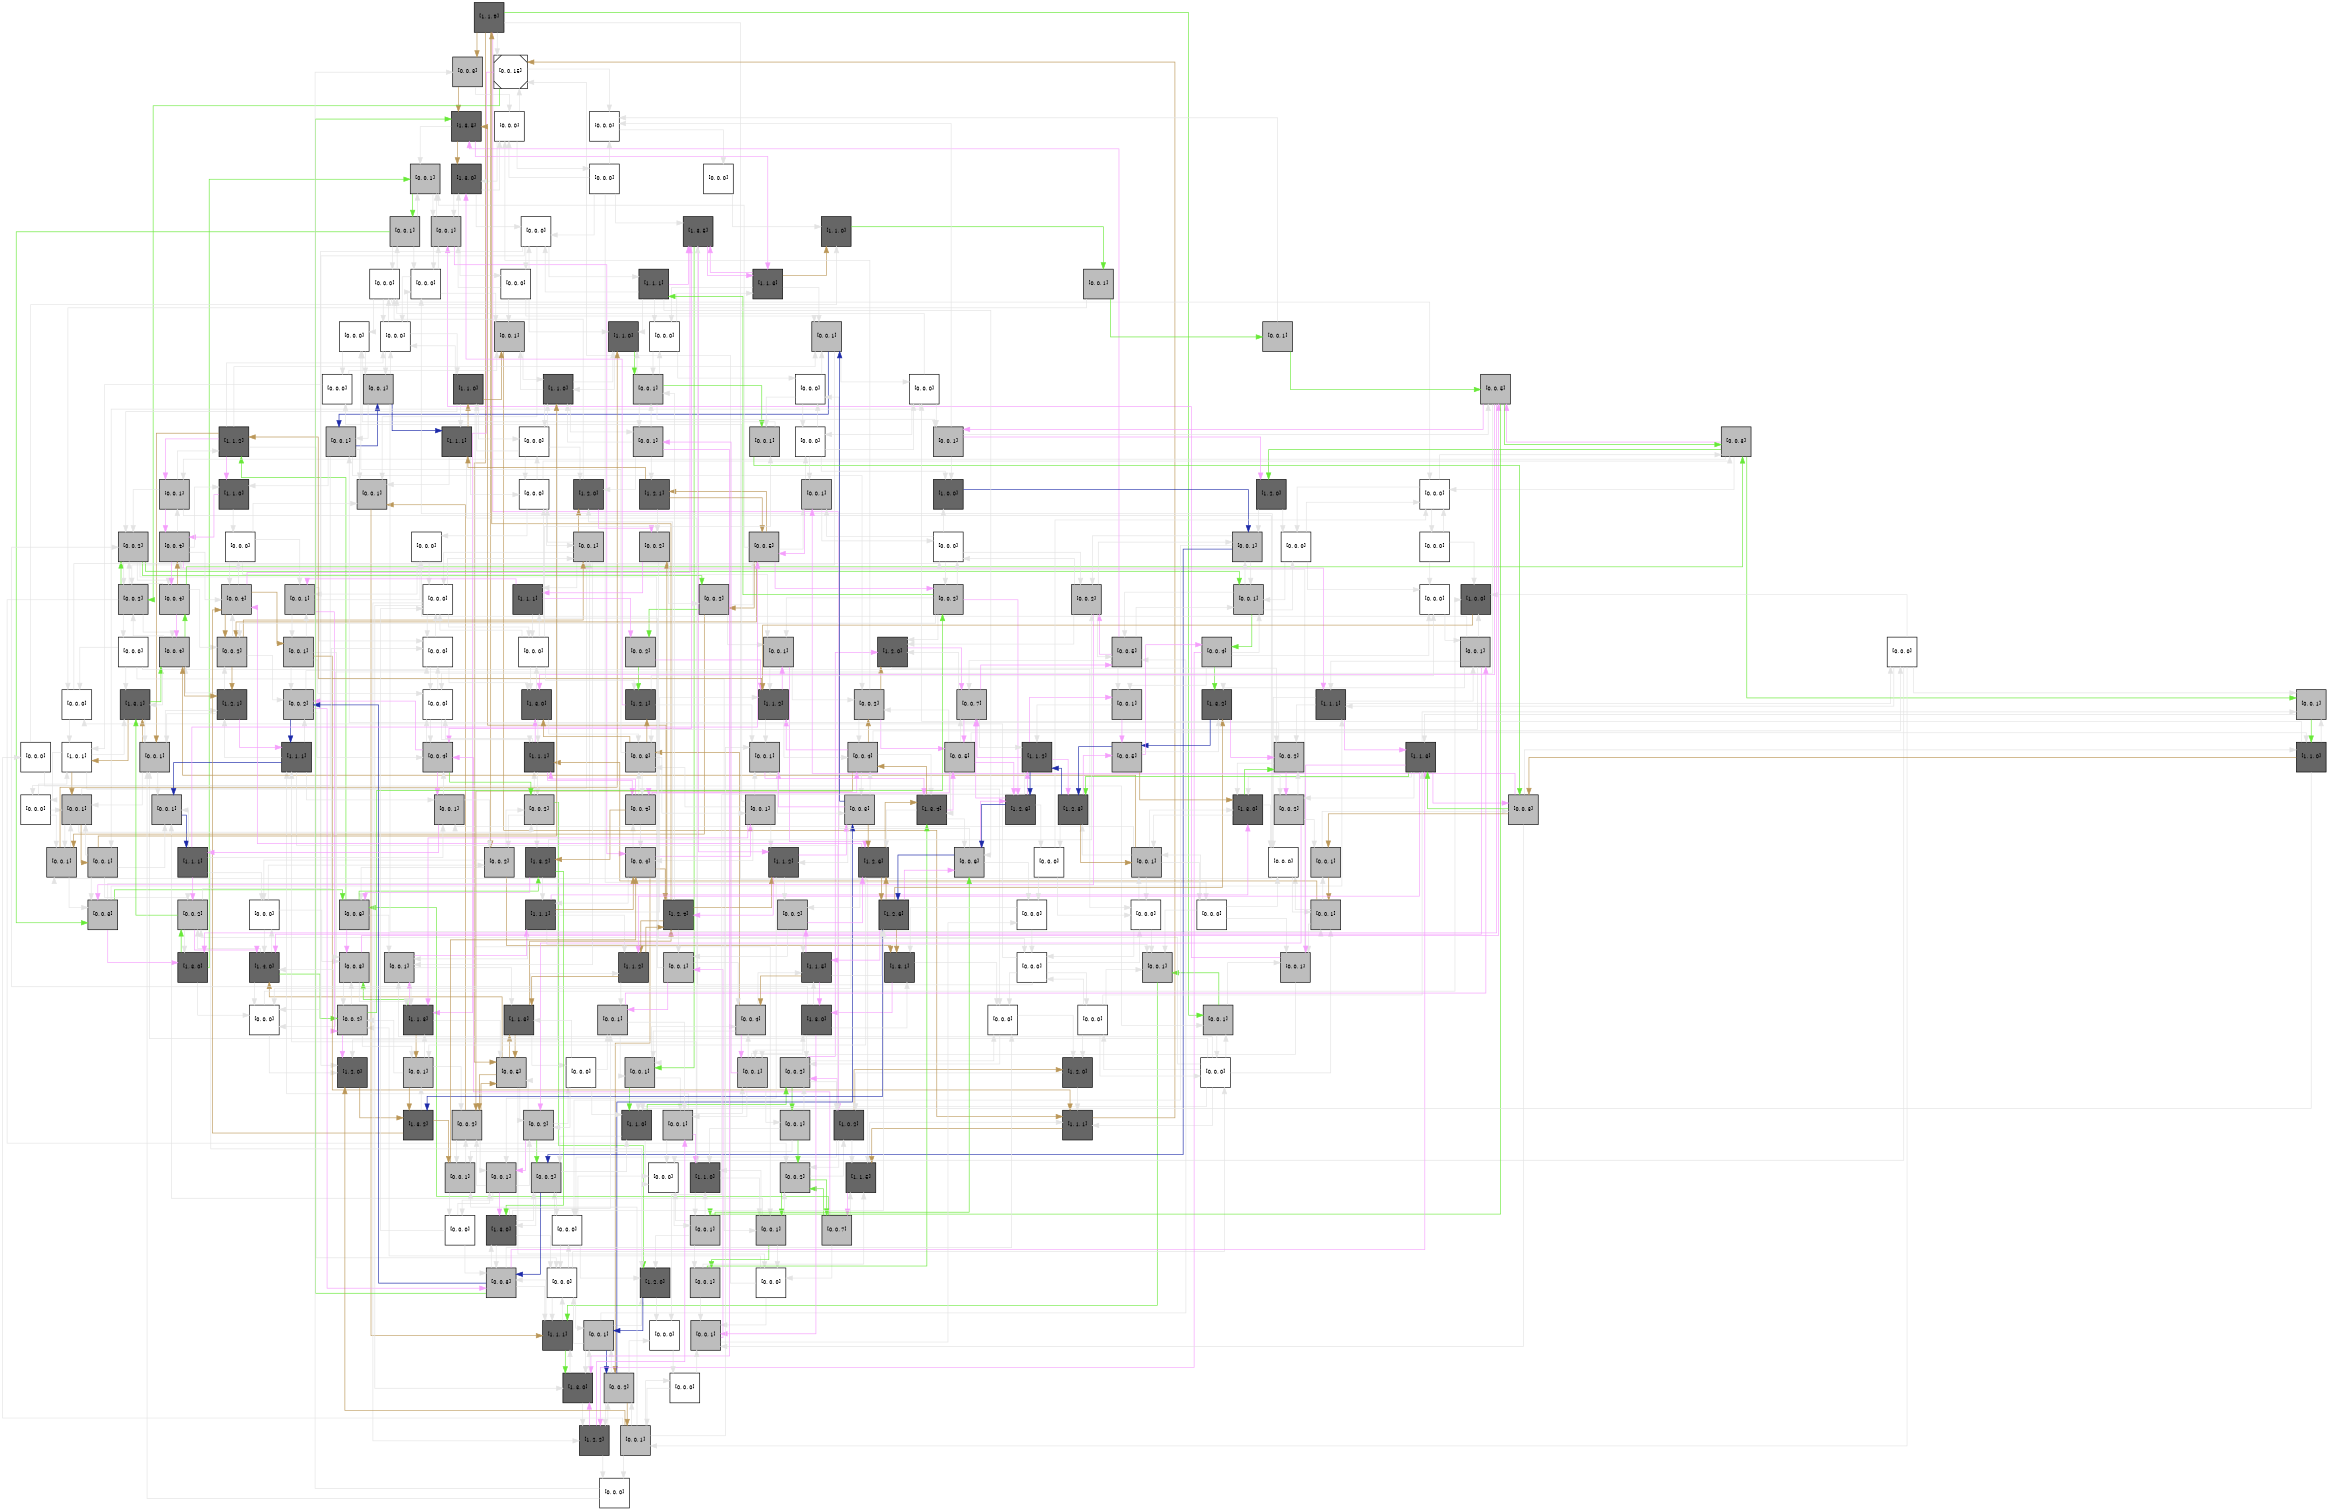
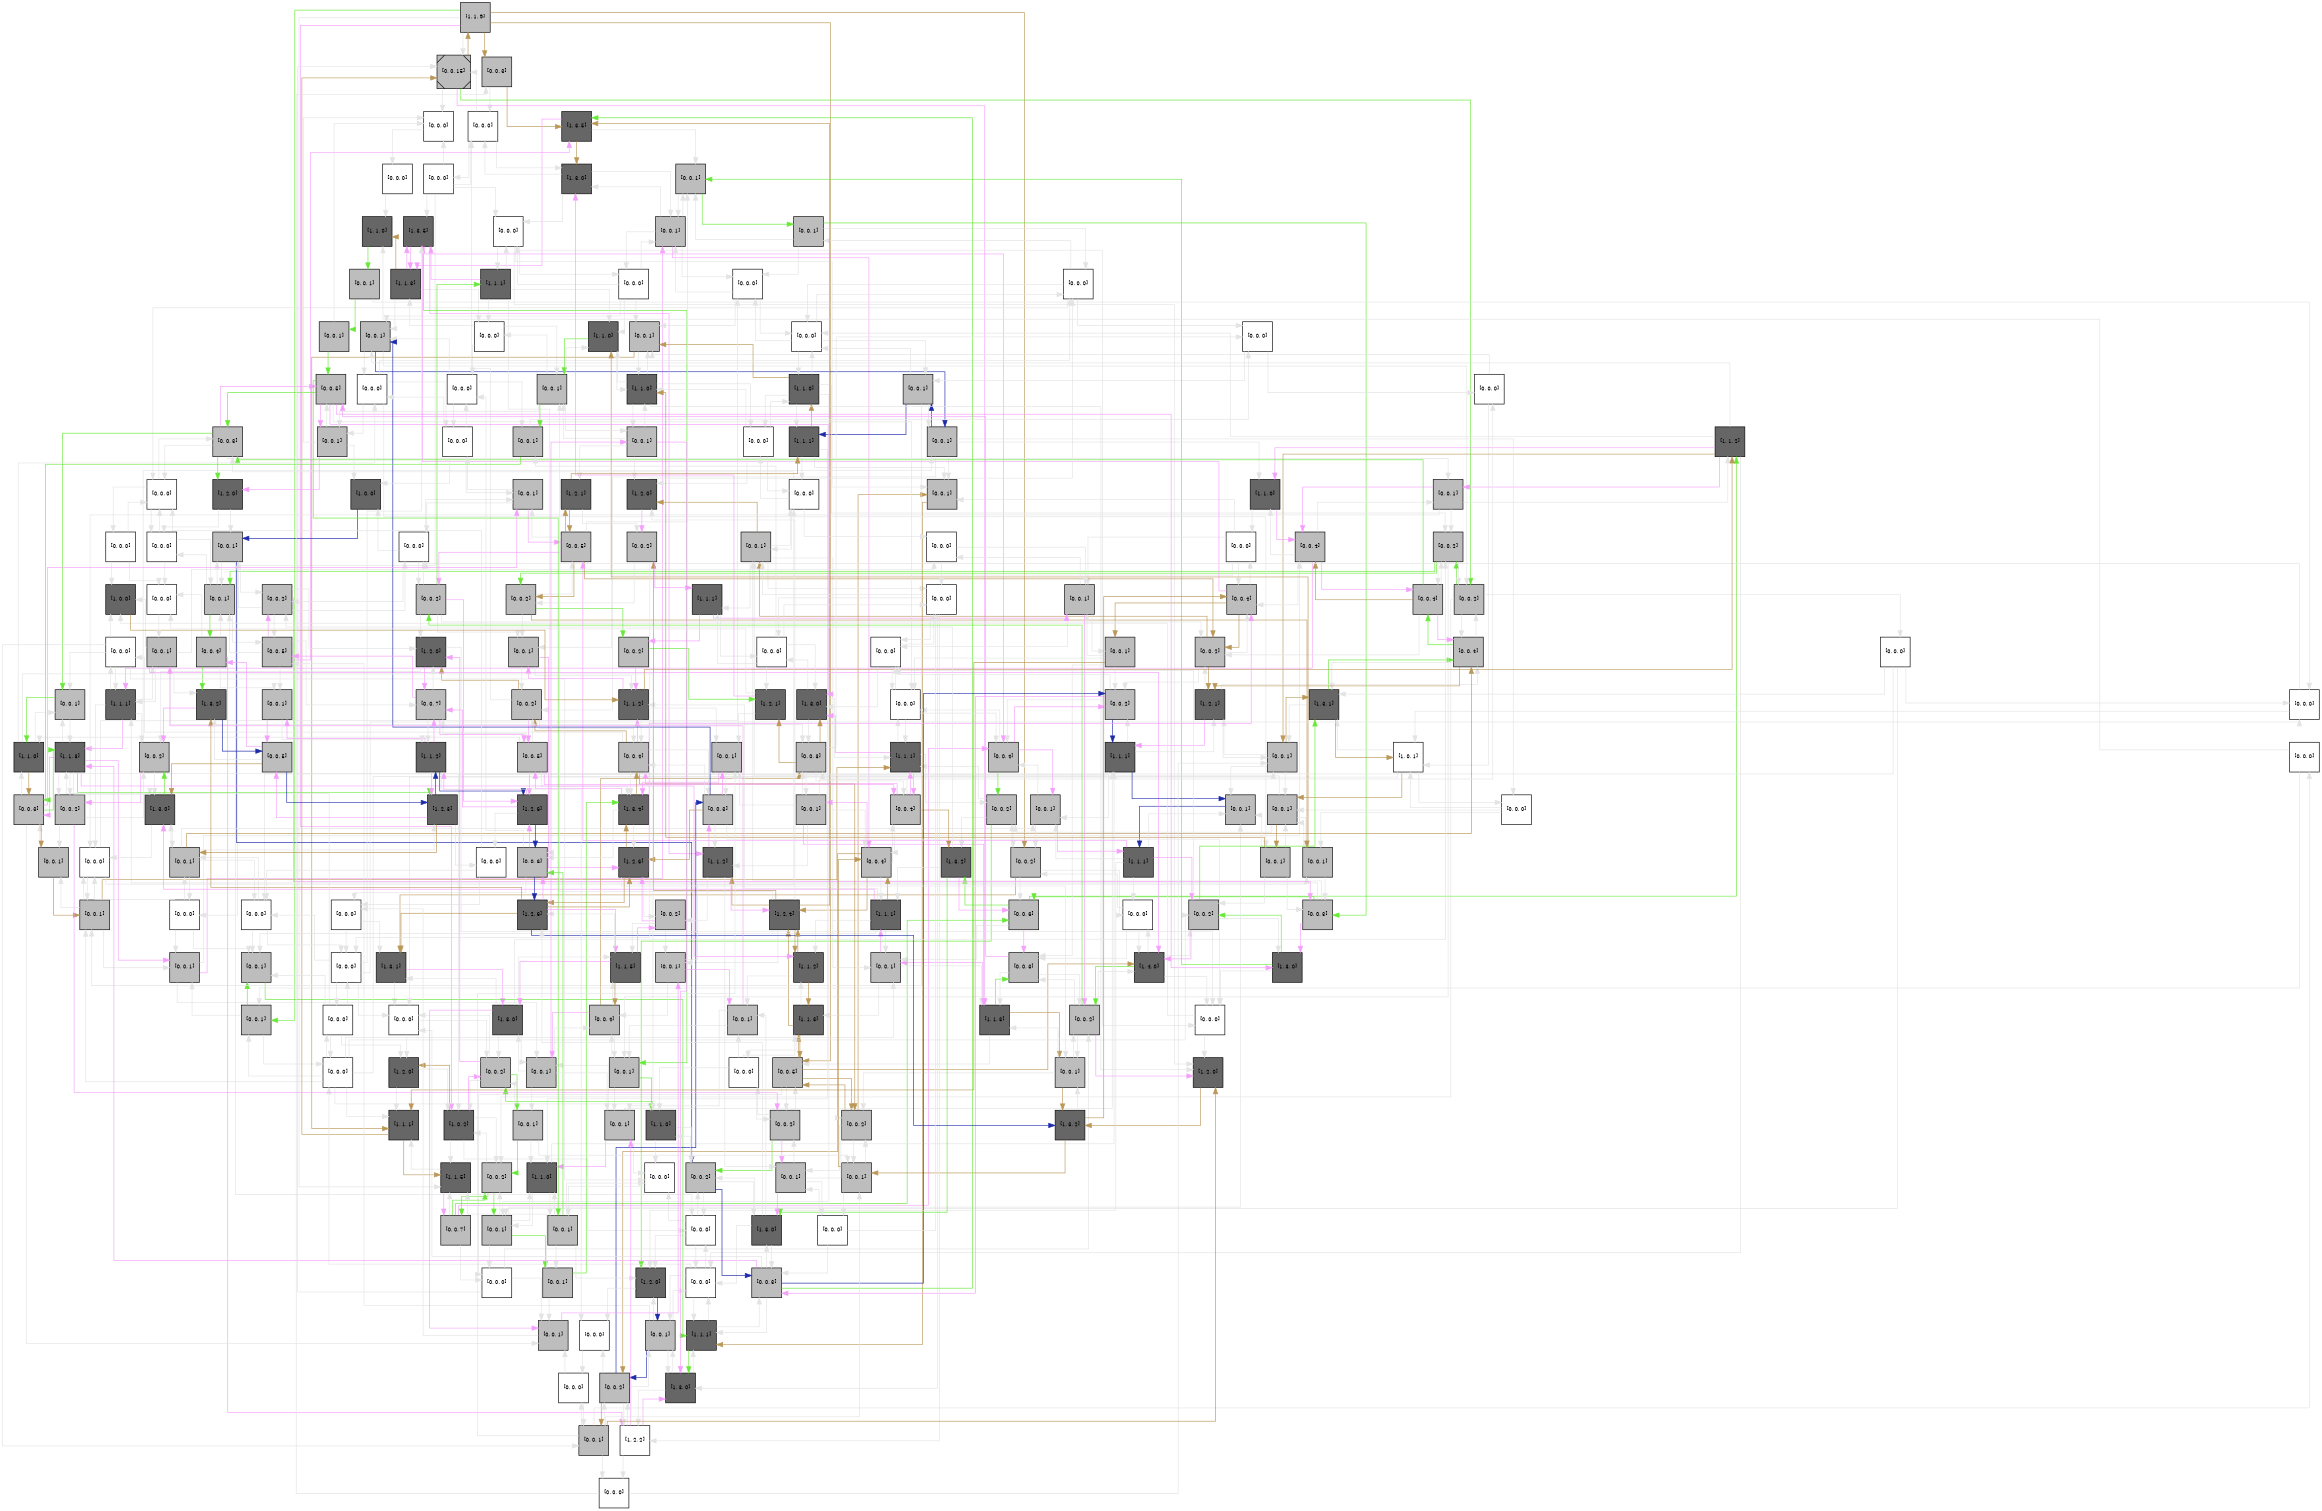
node "[1, 1, 9]": fillcolor #666666 -> #bdbdbd
node "[0, 0, 15]": fillcolor #ffffff -> #bdbdbd
edge "[1, 2, 4]" -> "[1, 1, 9]": now "[0, 0, 15]" -> "[1, 1, 9]"
node "[1, 2, 2]": fillcolor #666666 -> #ffffff
